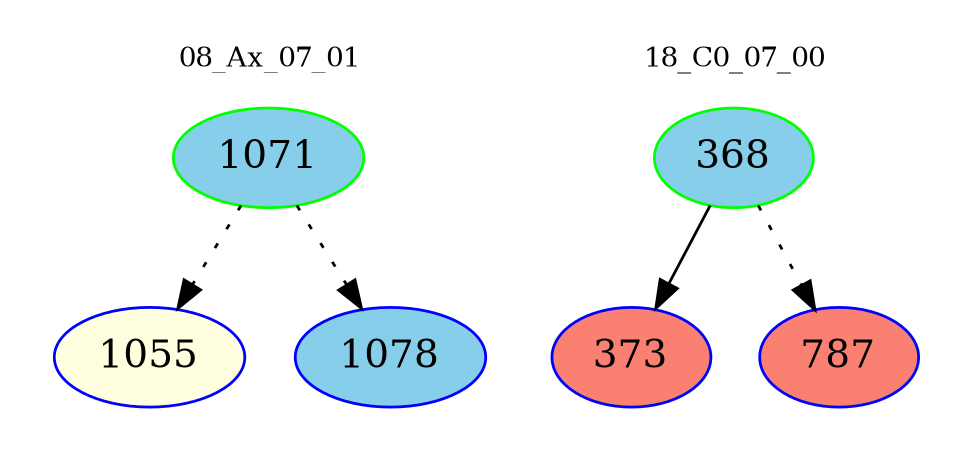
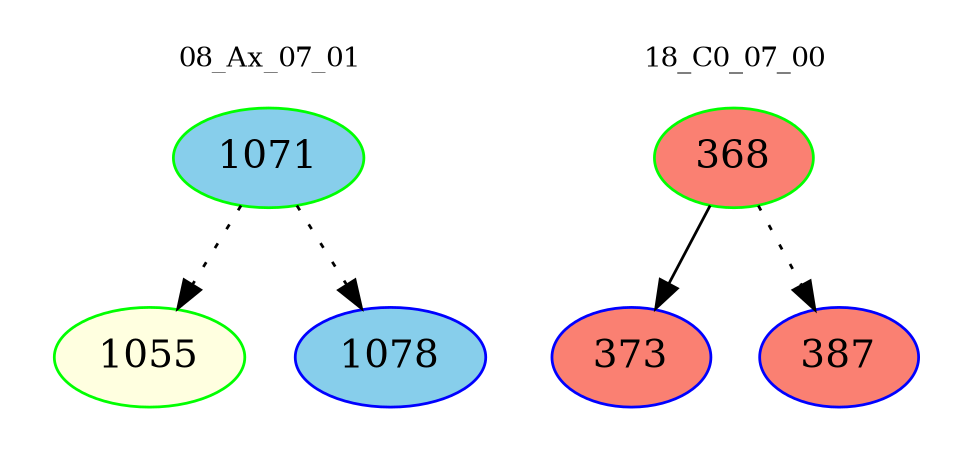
node "368": fillcolor skyblue -> salmon
node "1055": color blue -> green
node "787": label "787" -> "387"
